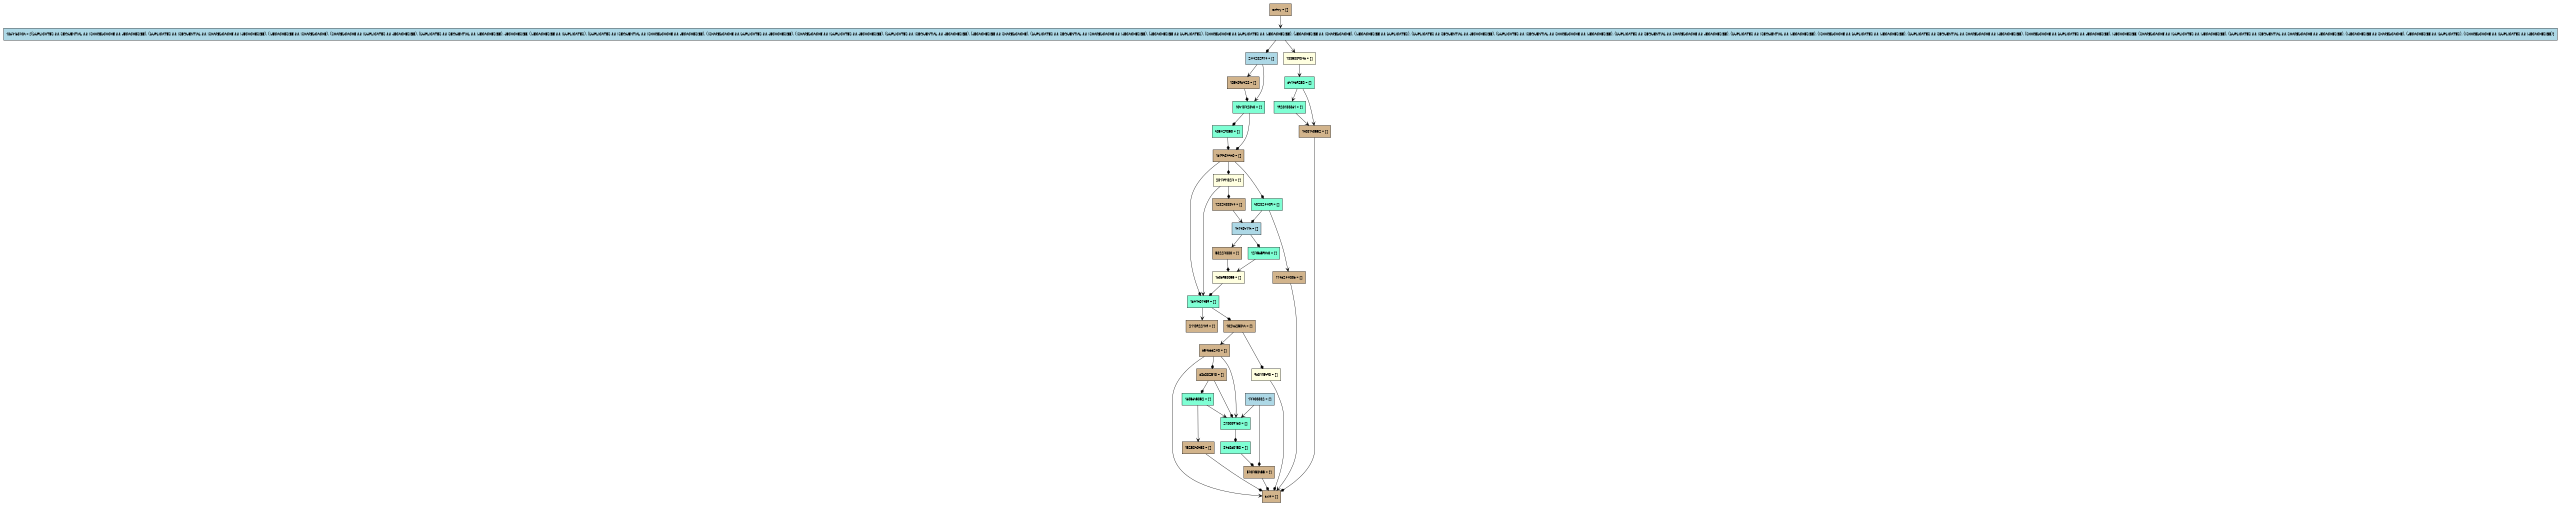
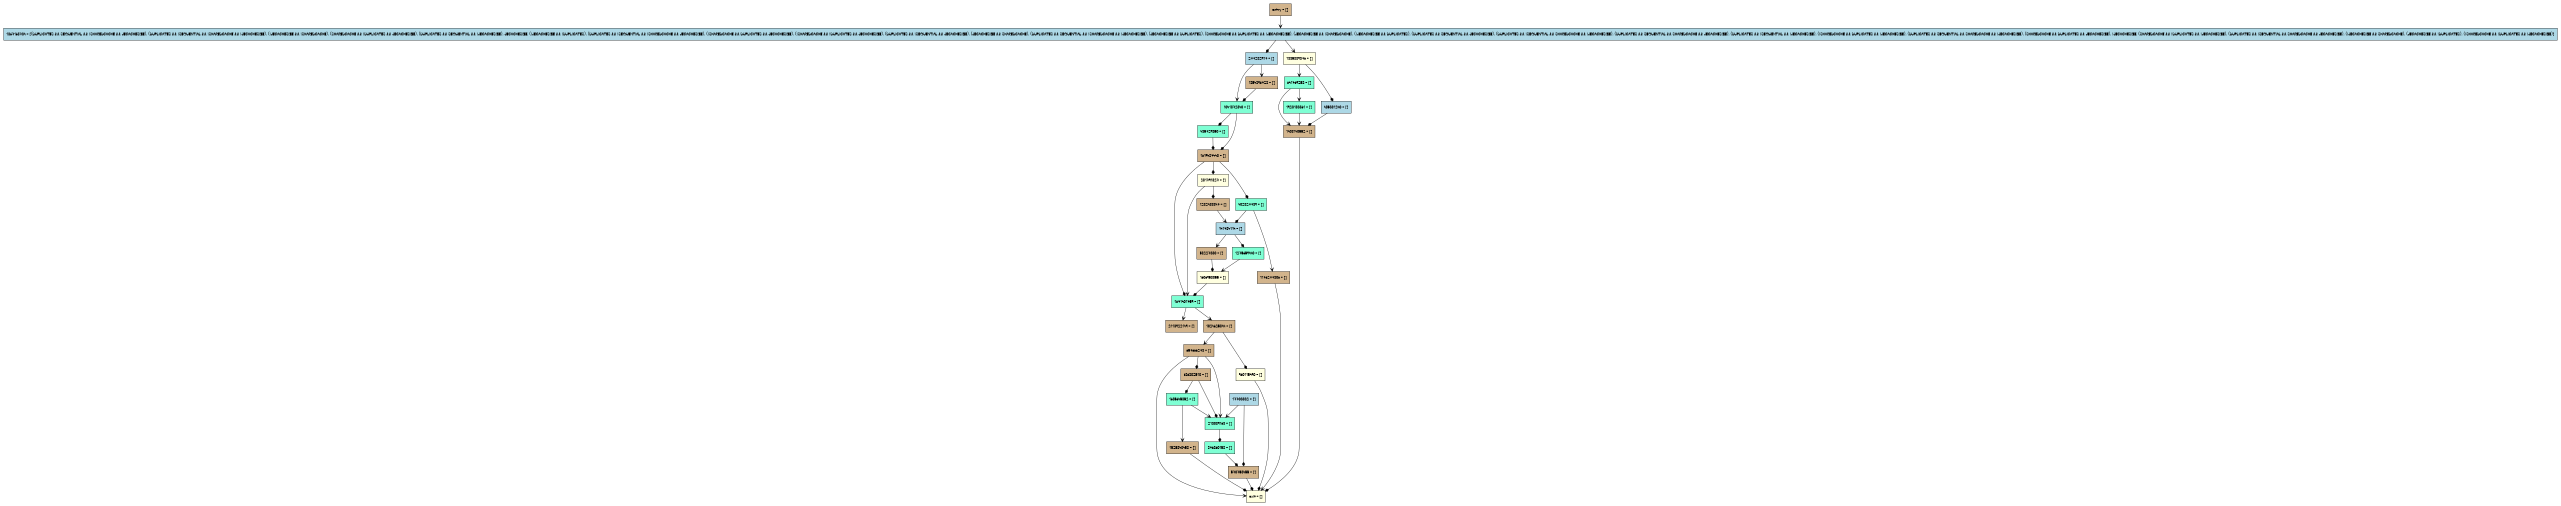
node "485381240 - []": added
edge "1671401759 - []" -> "1024625844 - []": arrowhead diamond -> vee
node "exit - []": fillcolor tan -> lightyellow
